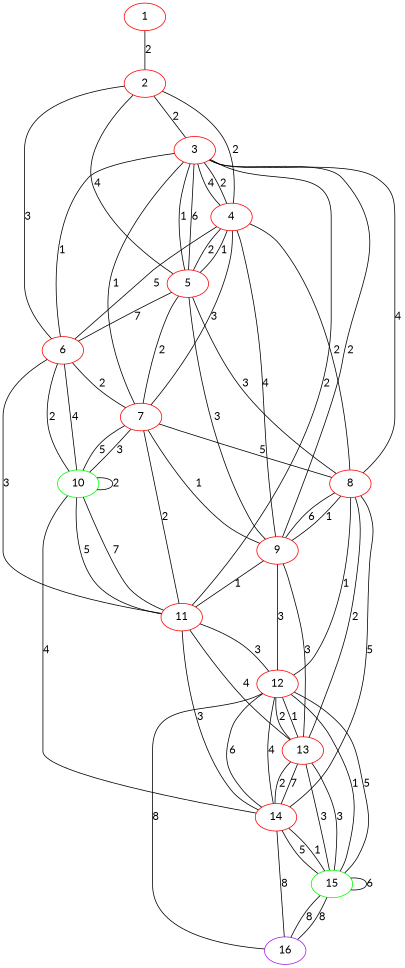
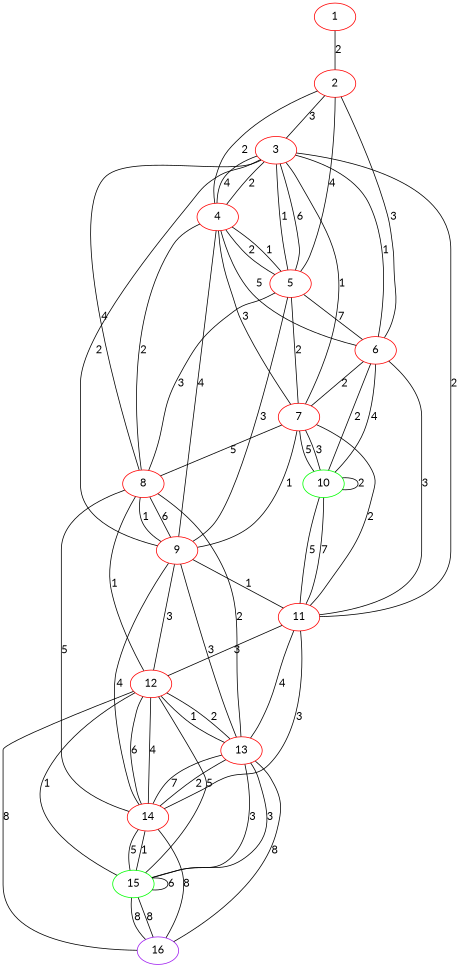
edge "2" -- "3": label "2" -> "3"
edge "10" -- "14": now "9" -- "14"
edge "13" -- "16": added, label "8"
